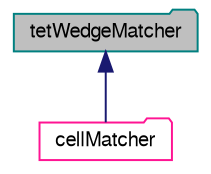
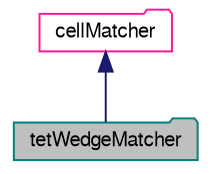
edge "cellMatcher" -> "tetWedgeMatcher": reversed
